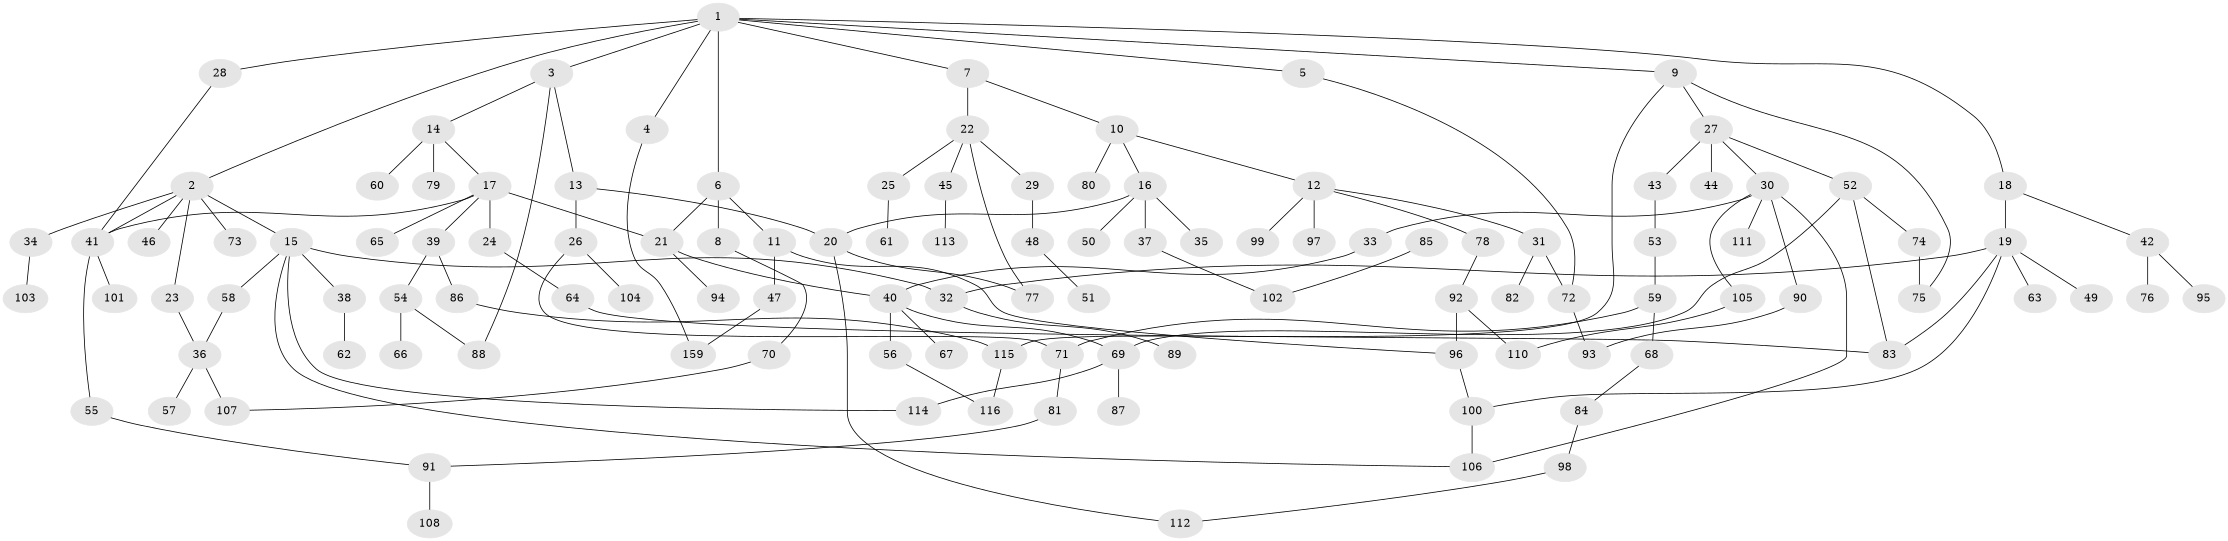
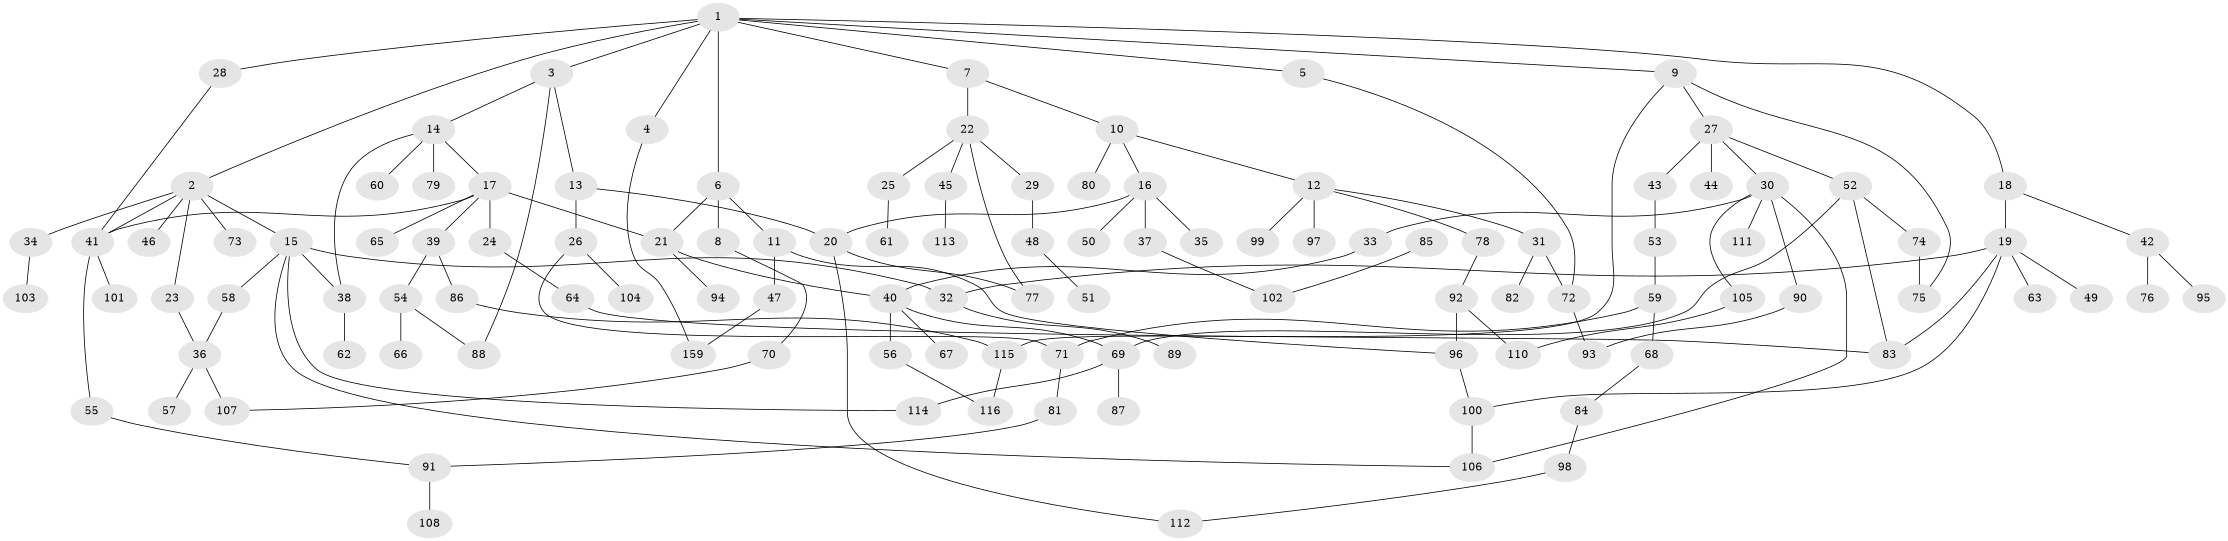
edge "14" -- "38": added
